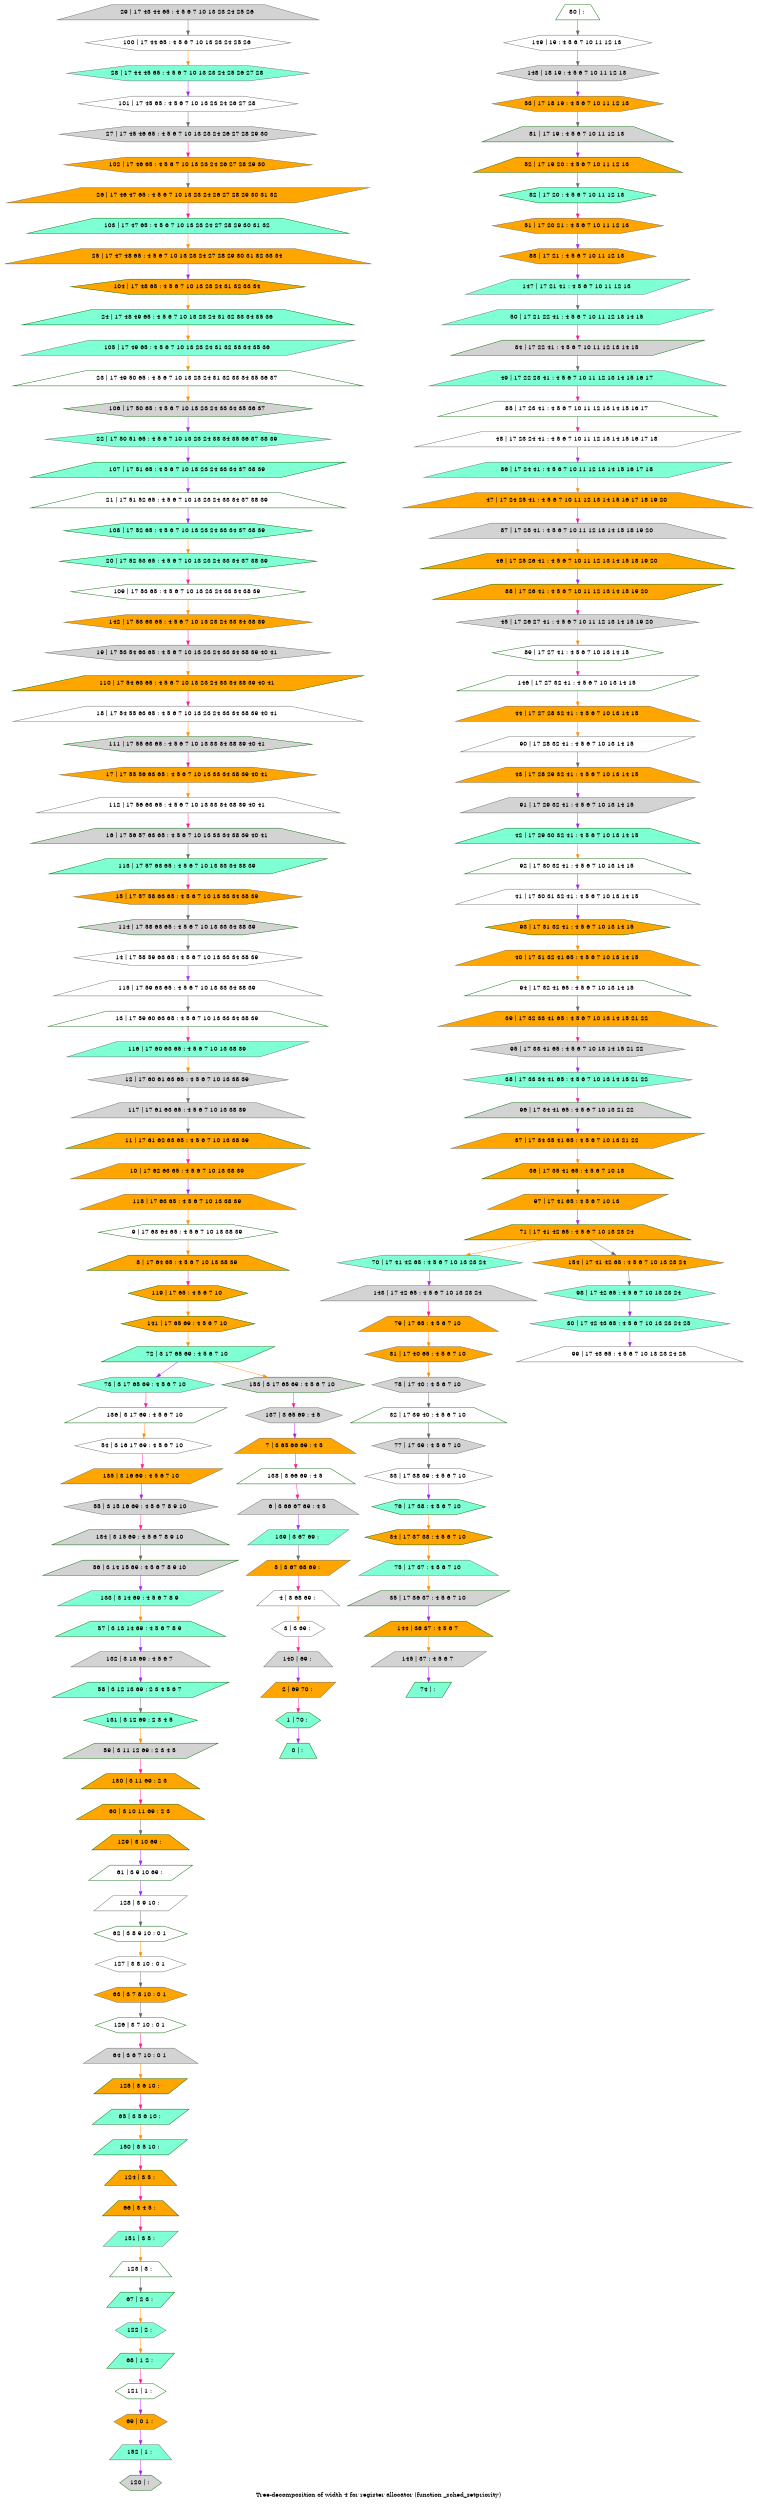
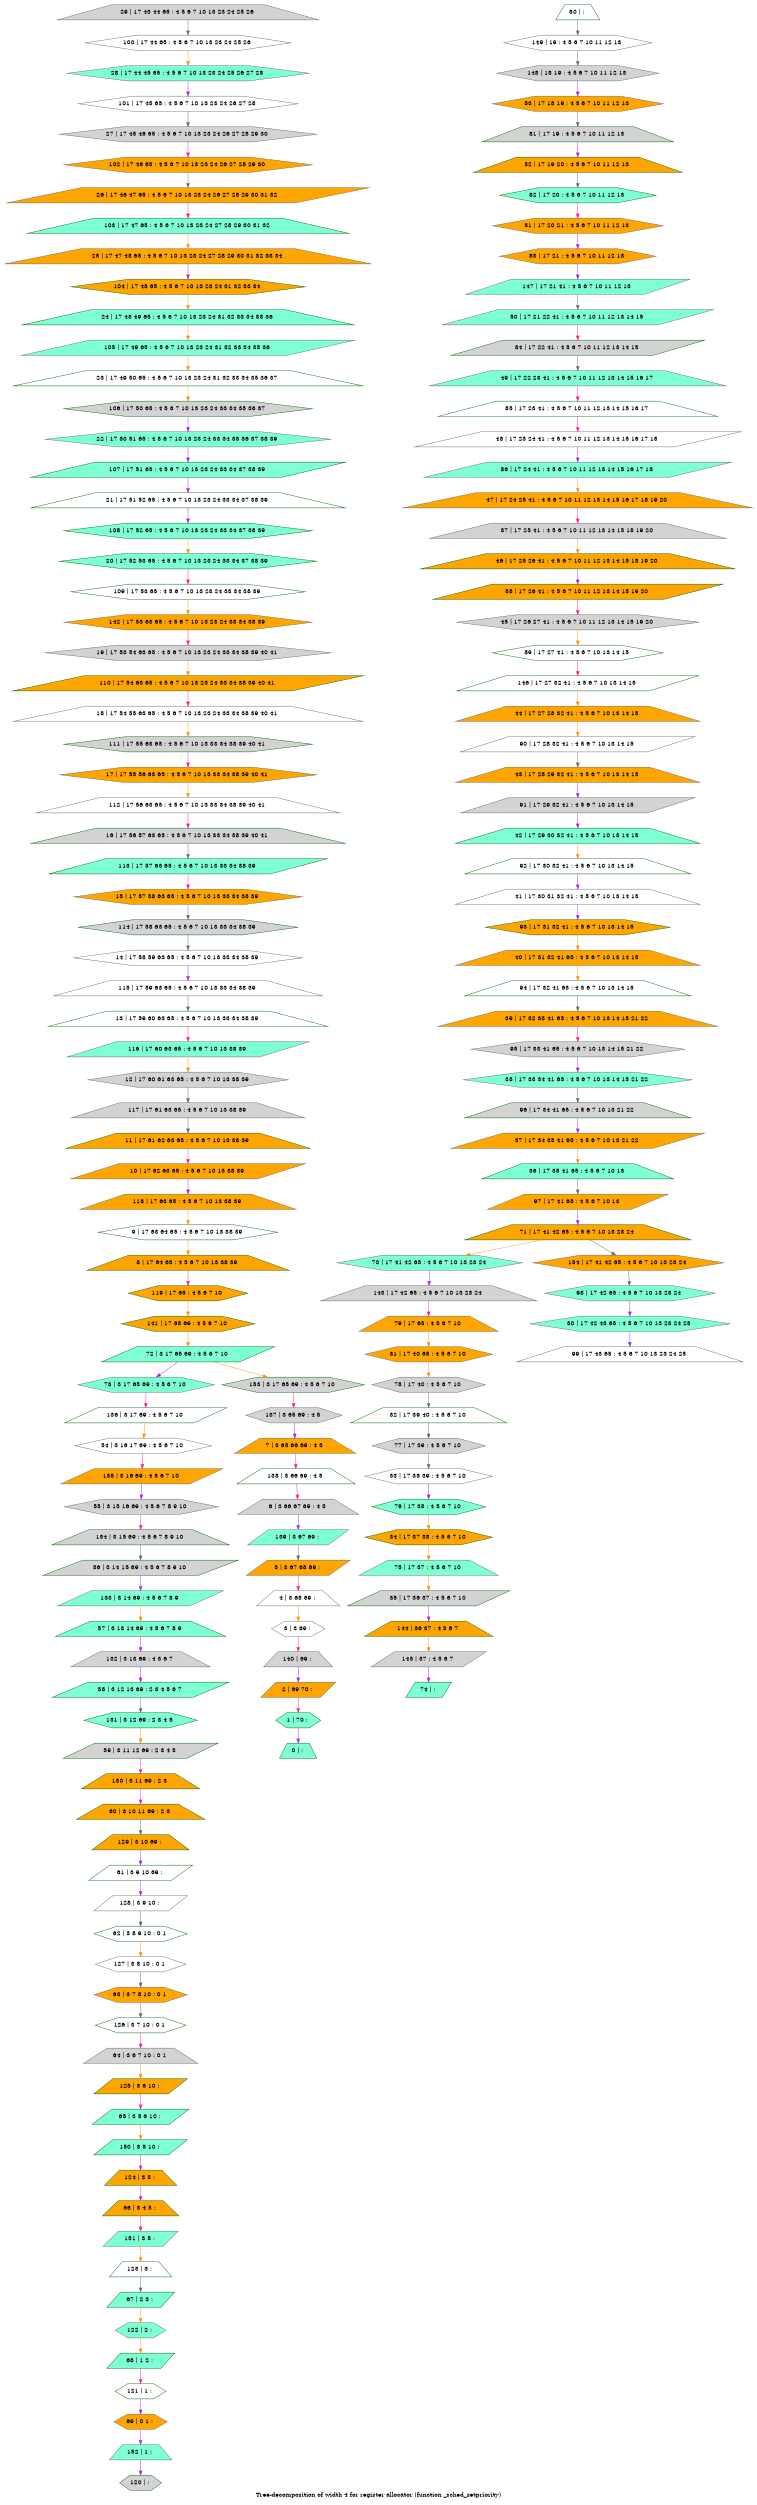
edge "38 | 17 33 34 41 65 : 4 5 6 7 10 13 14 15 21 22" -> "96 | 17 34 41 65 : 4 5 6 7 10 13 21 22": color deeppink -> gray40
node "36 | 17 35 41 65 : 4 5 6 7 10 13": fillcolor orange -> aquamarine
